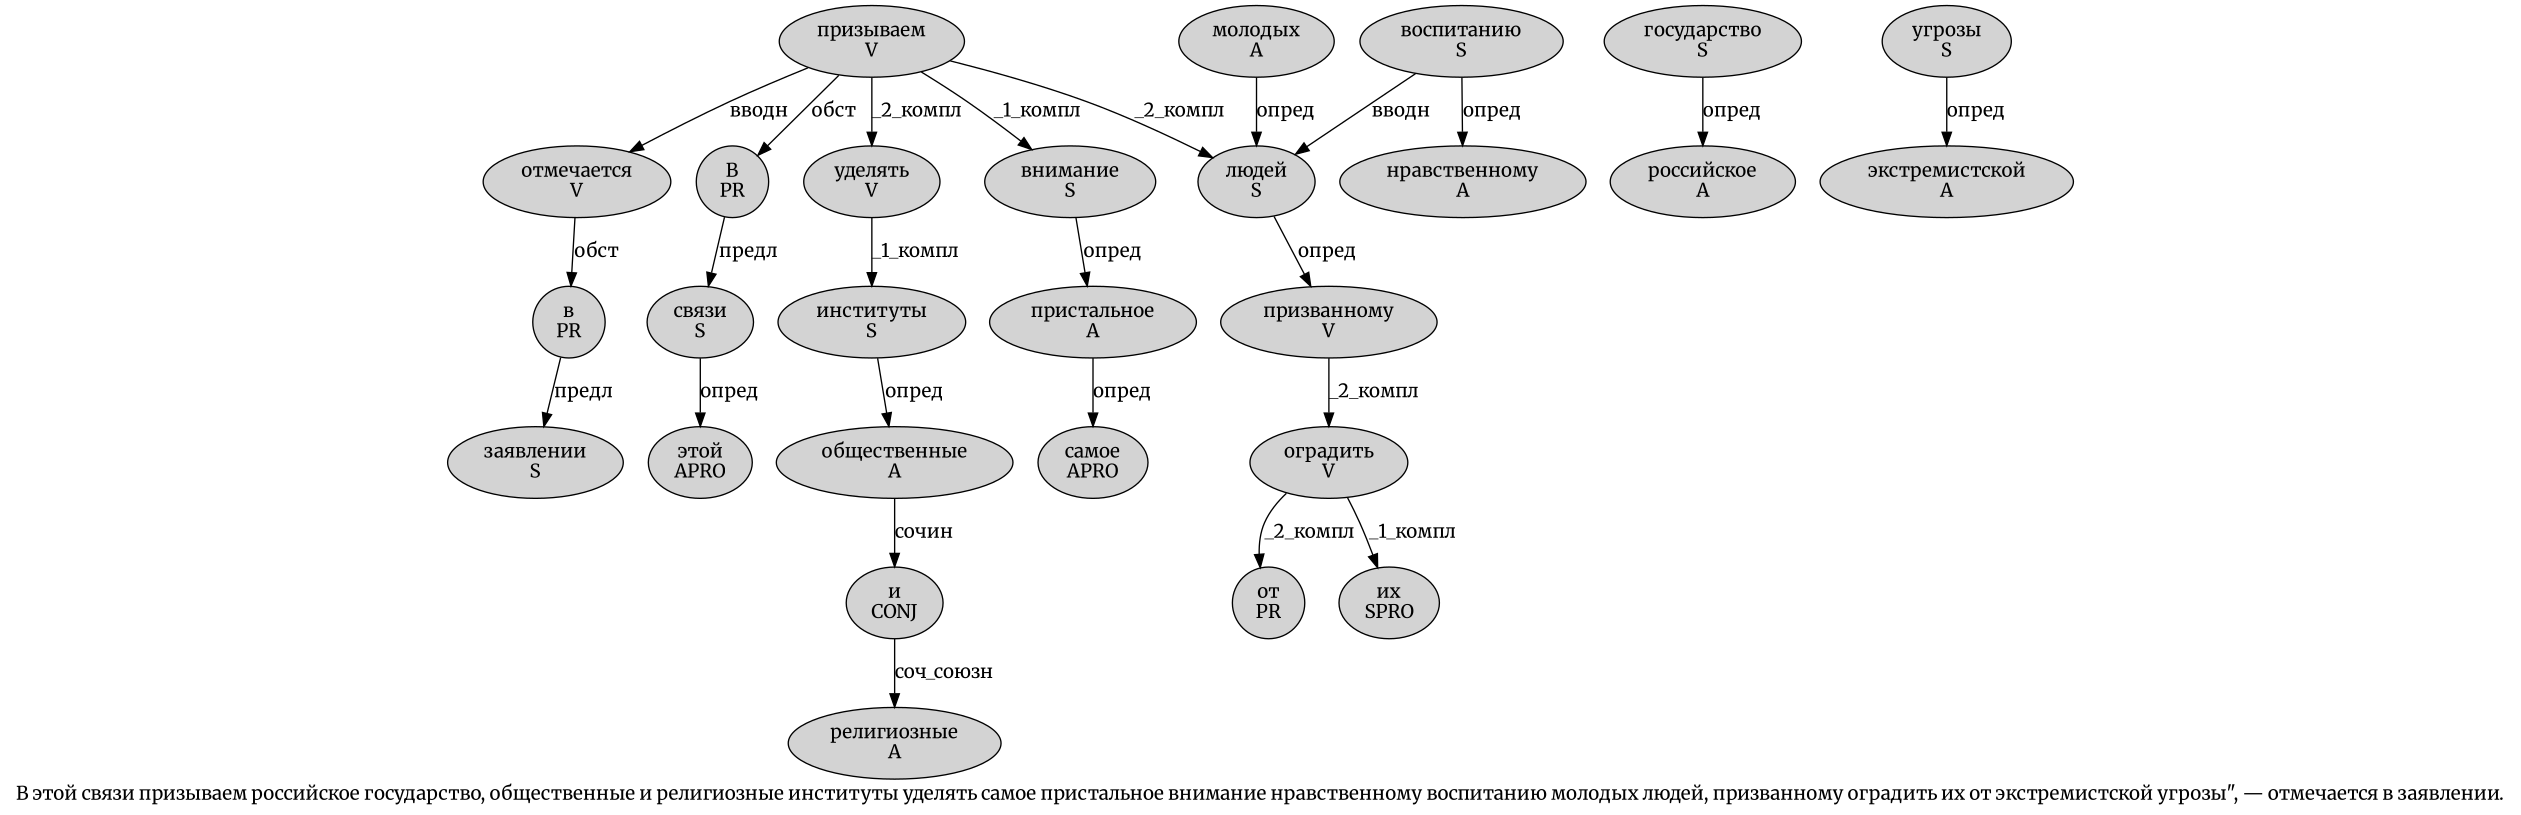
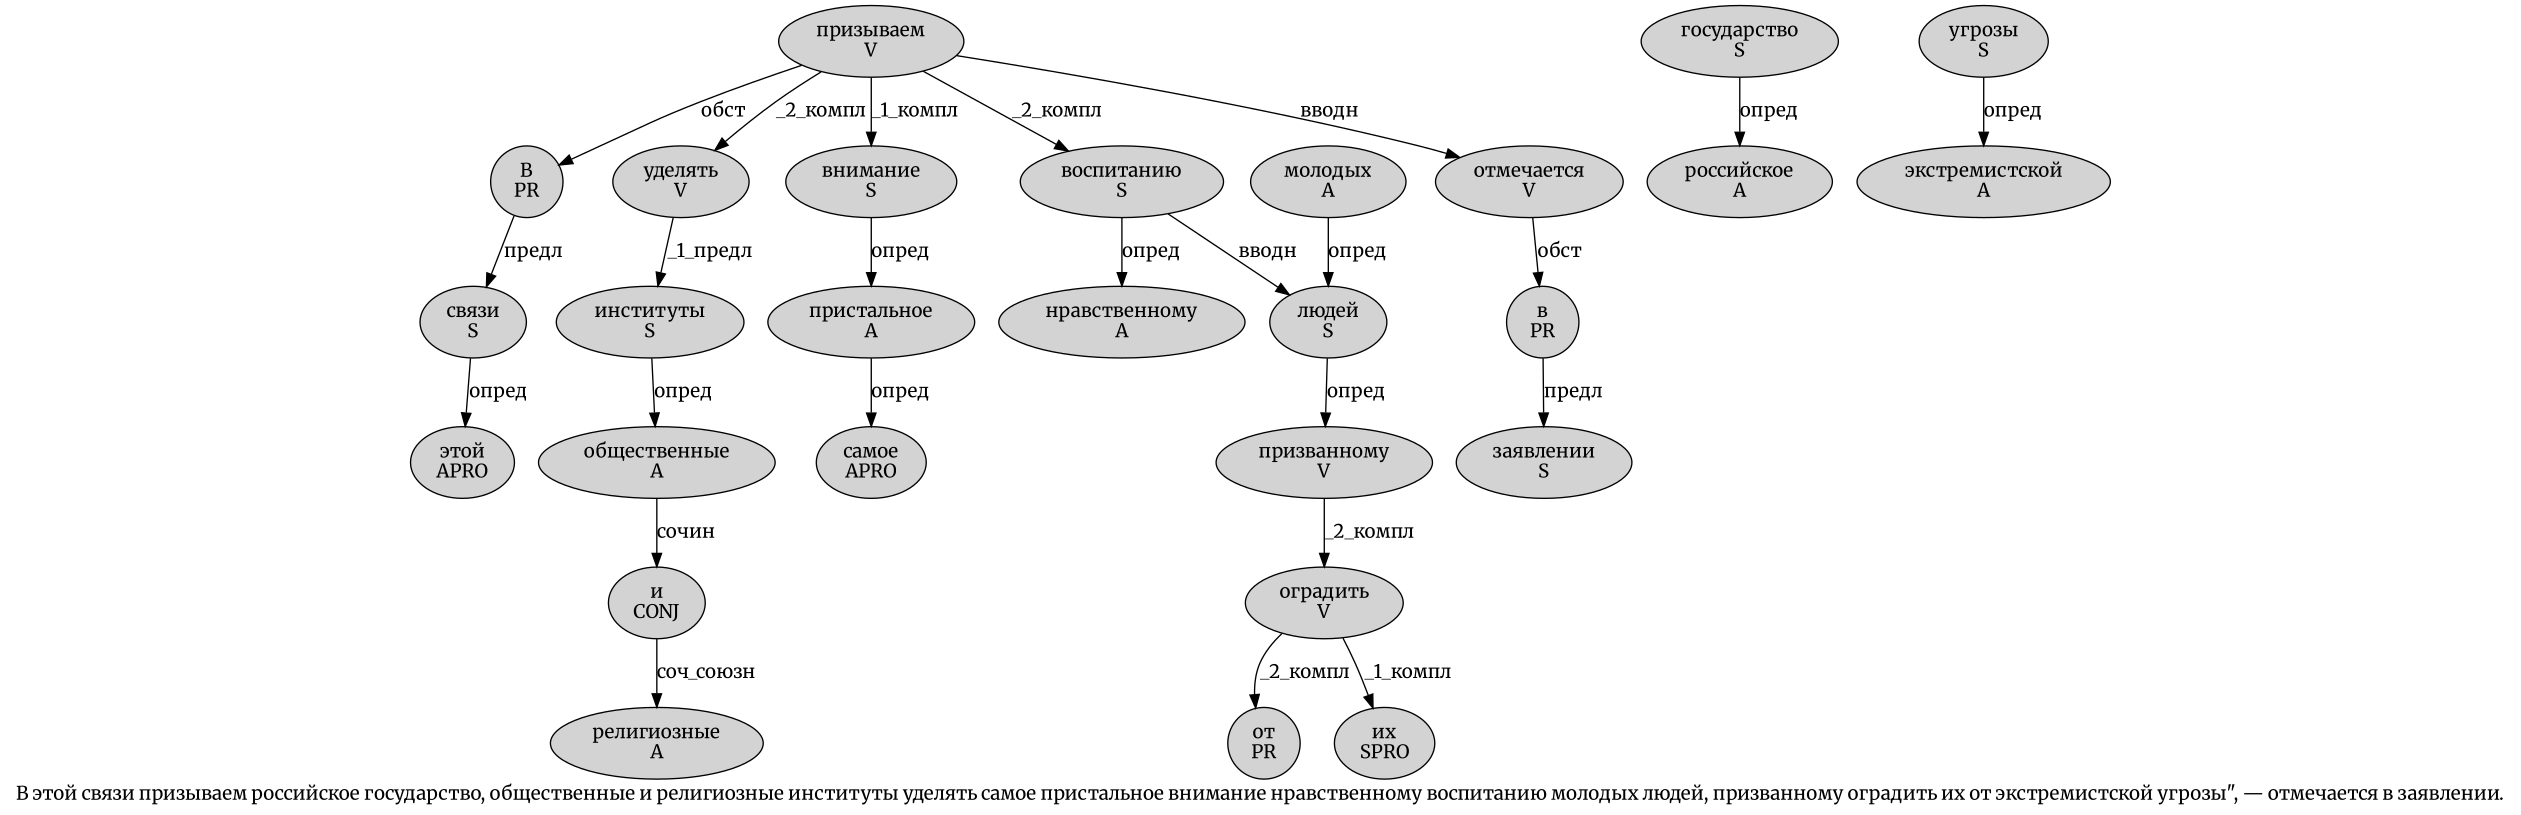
edge "призываем V" -> "людей S": now "призываем V" -> "воспитанию S"
edge "уделять V" -> "институты S": label "_1_компл" -> "_1_предл"
